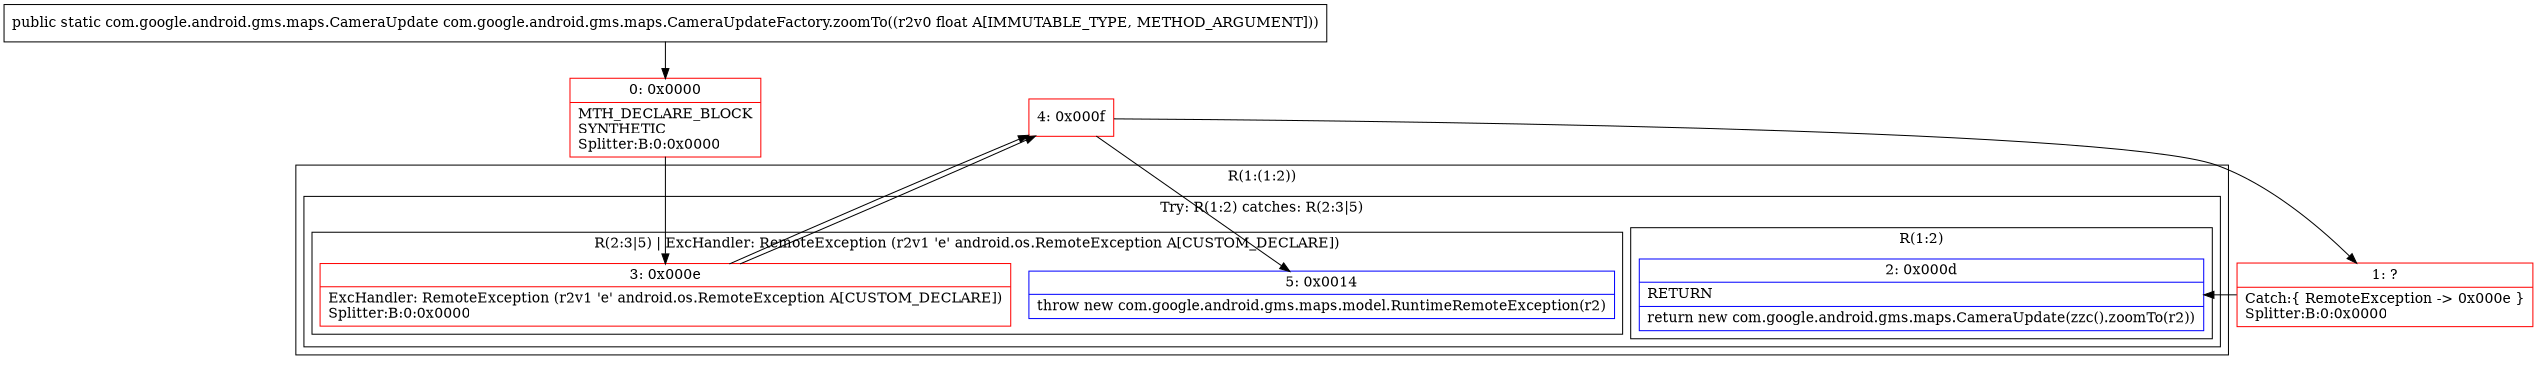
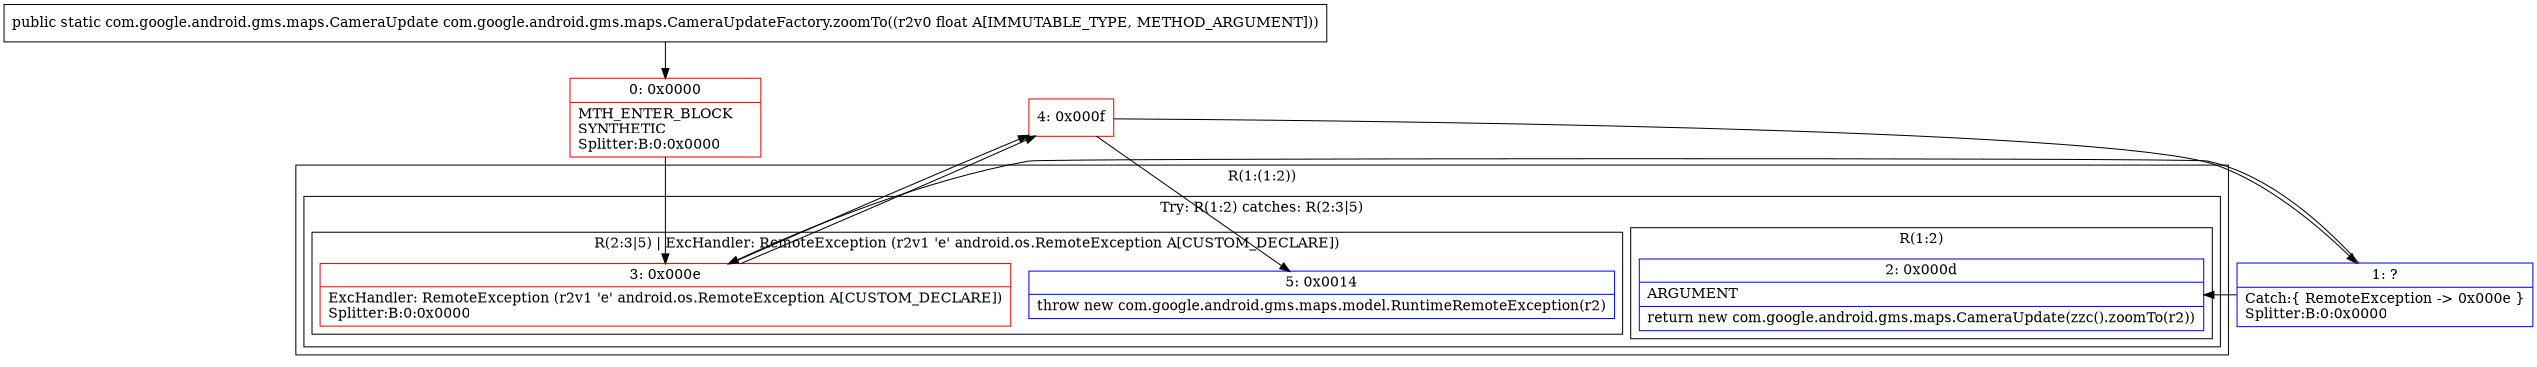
node "0: 0x0000": text "MTH_DECLARE_BLOCK" -> "MTH_ENTER_BLOCK"
edge "1: ?" -> "3: 0x000e": added
node "2: 0x000d": text "RETURN" -> "ARGUMENT"
node "1: ?": color red -> blue
